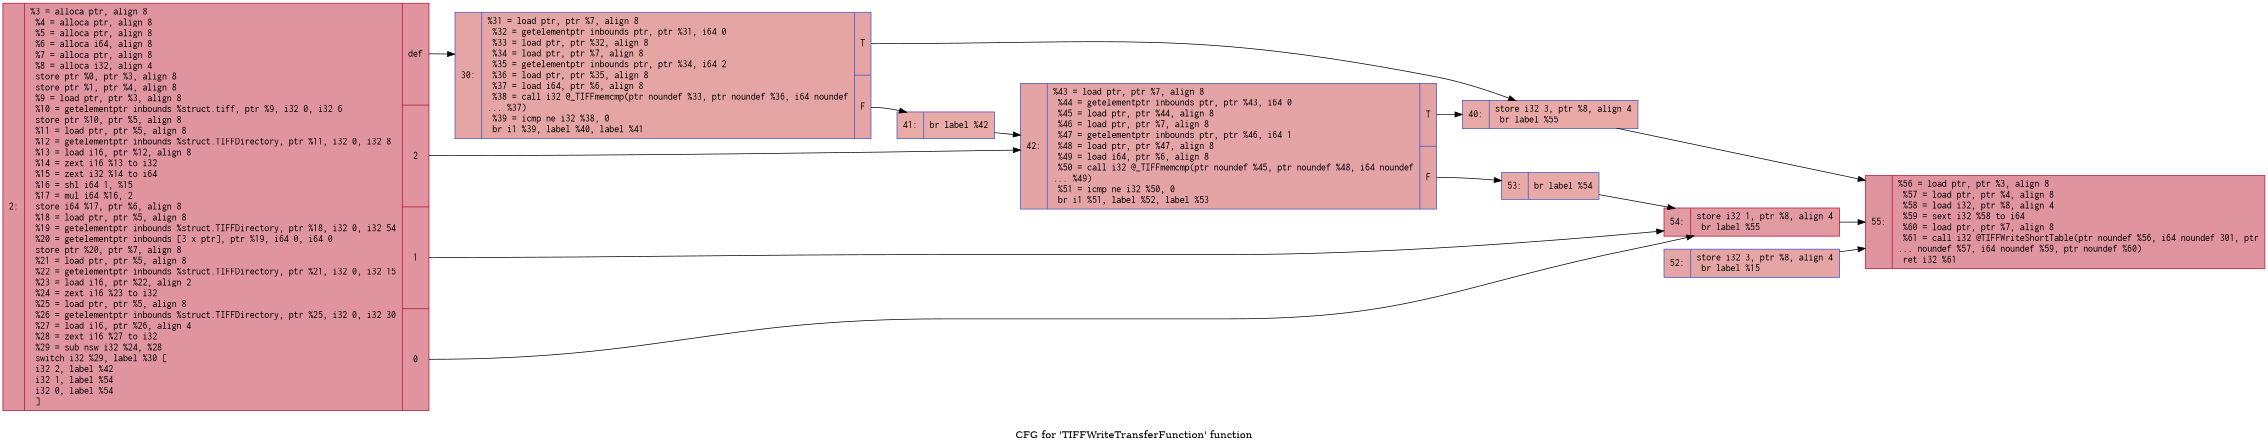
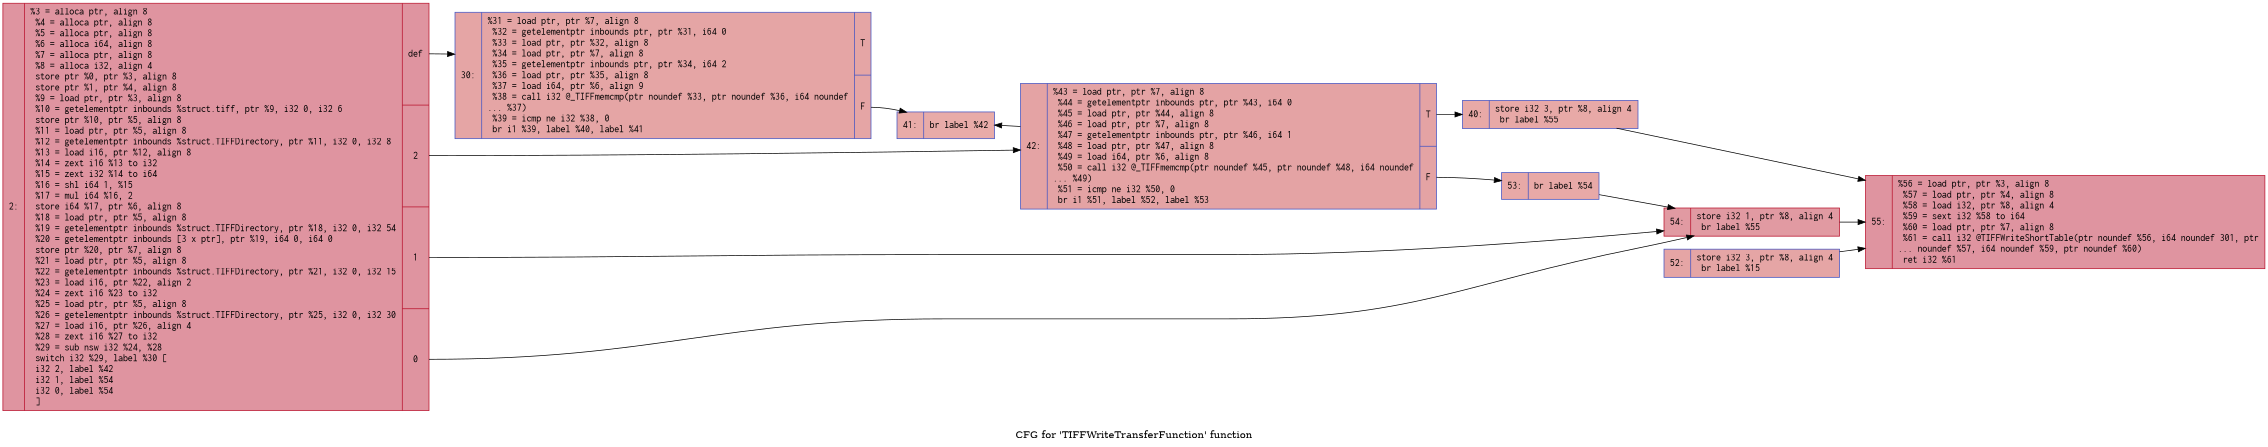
edge "30:" -> "40:": removed
node "30:": text "%37 = load i64, ptr %6, align 8" -> "%37 = load i64, ptr %6, align 9"
edge "41:" -> "42:": reversed
